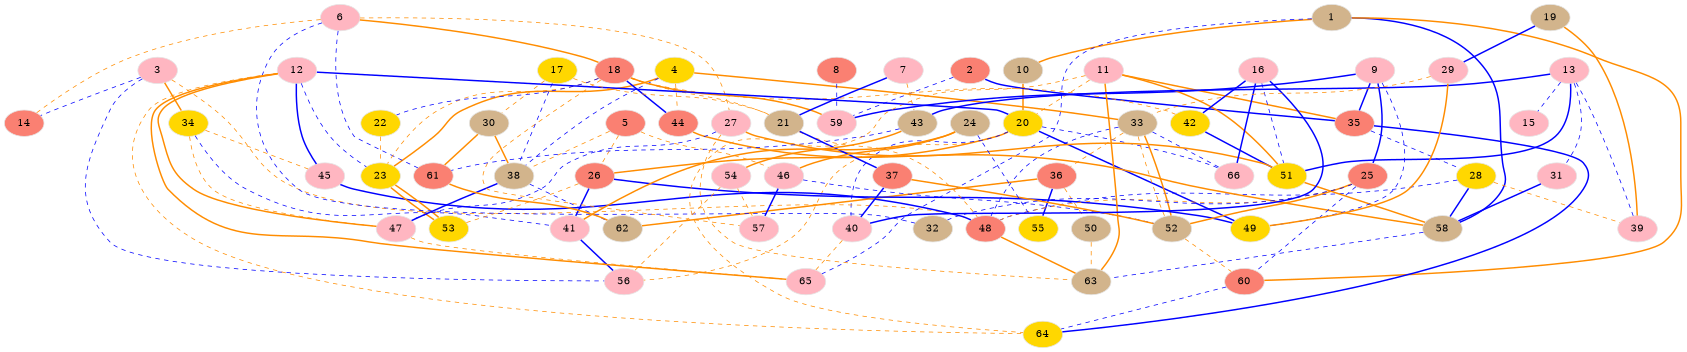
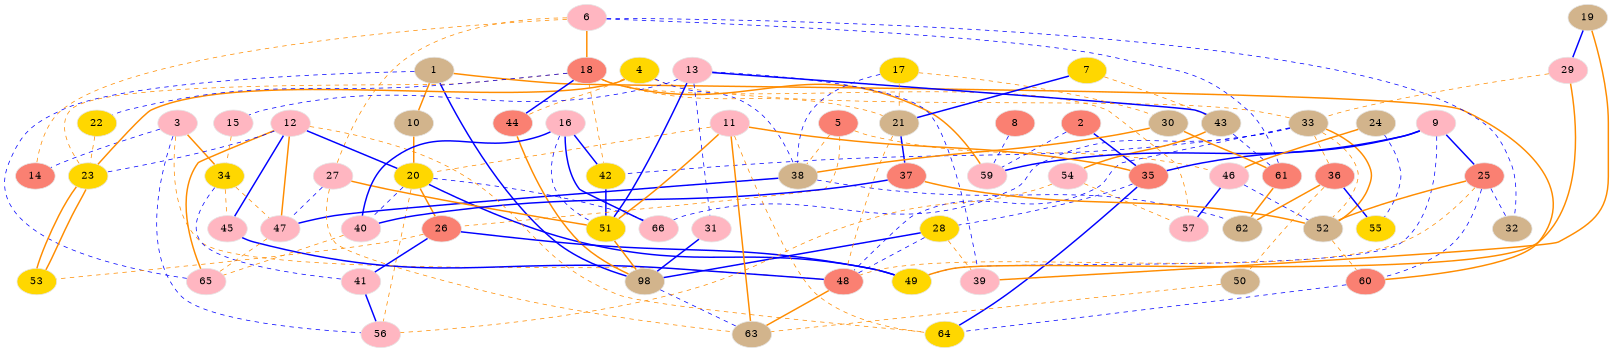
node "7": fillcolor lightpink -> gold
edge "4" -- "33": style bold -> dashed
edge "24" -- "41": removed
edge "15" -- "34": added
edge "33" -- "42": added
node "58": label "58" -> "98"
